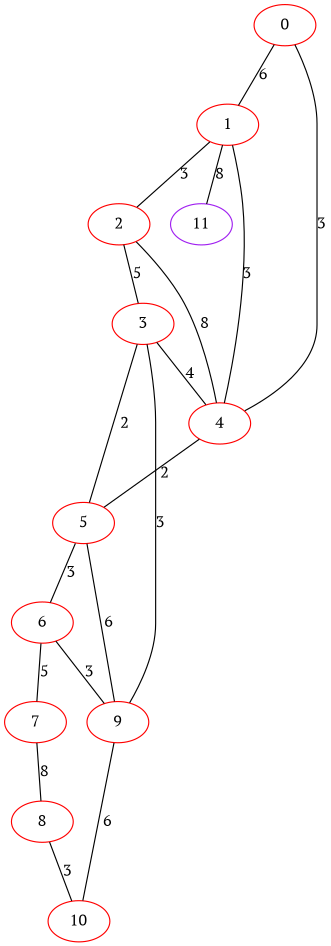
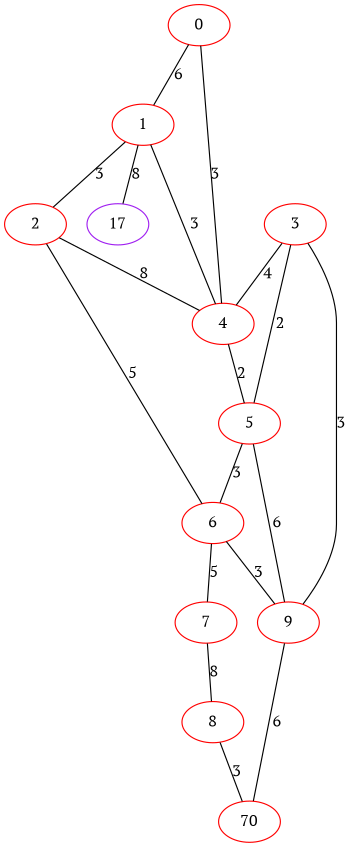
node "11": label "11" -> "17"
edge "2" -- "3": now "2" -- "6"
node "10": label "10" -> "70"
